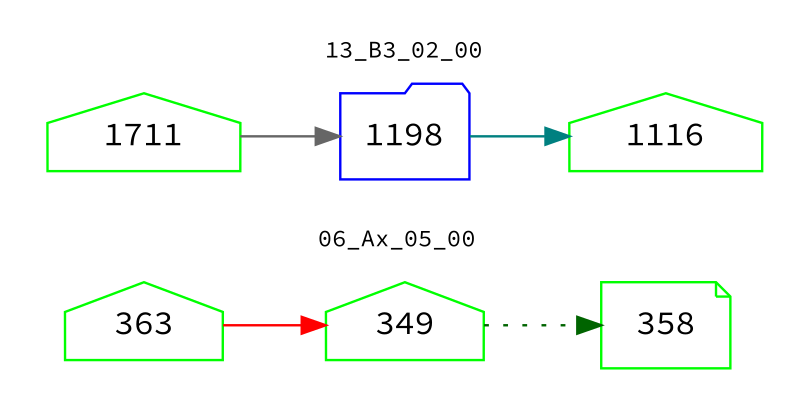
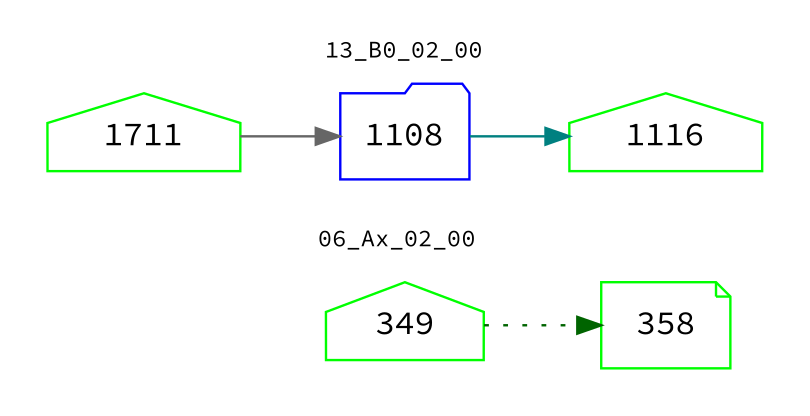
cluster "13_B3_02_00": label "13_B3_02_00" -> "13_B0_02_00"
node "1198": label "1198" -> "1108"
cluster "06_Ax_05_00": label "06_Ax_05_00" -> "06_Ax_02_00"
node "363": removed
